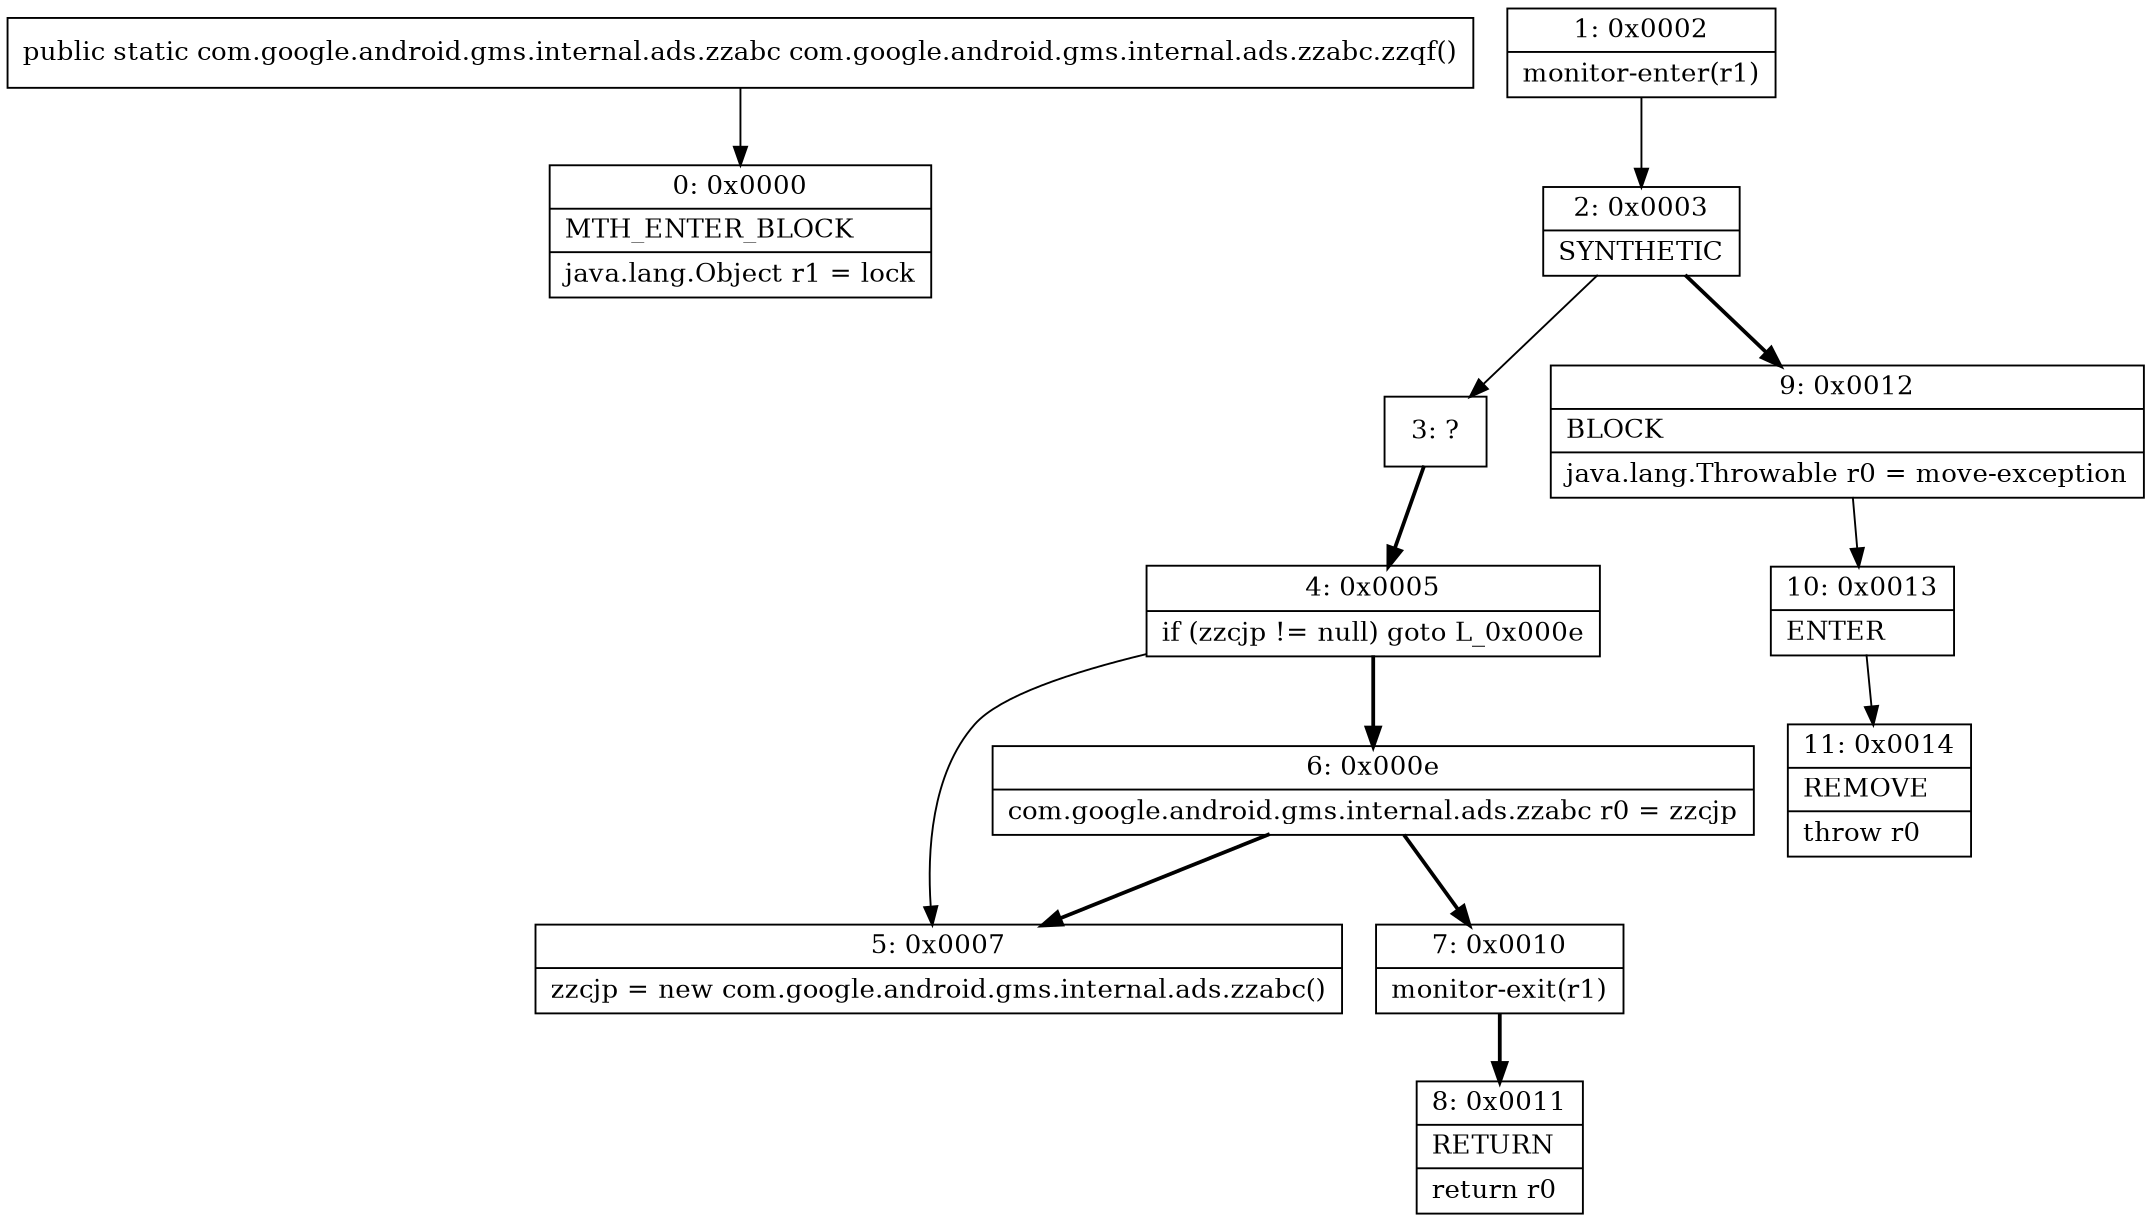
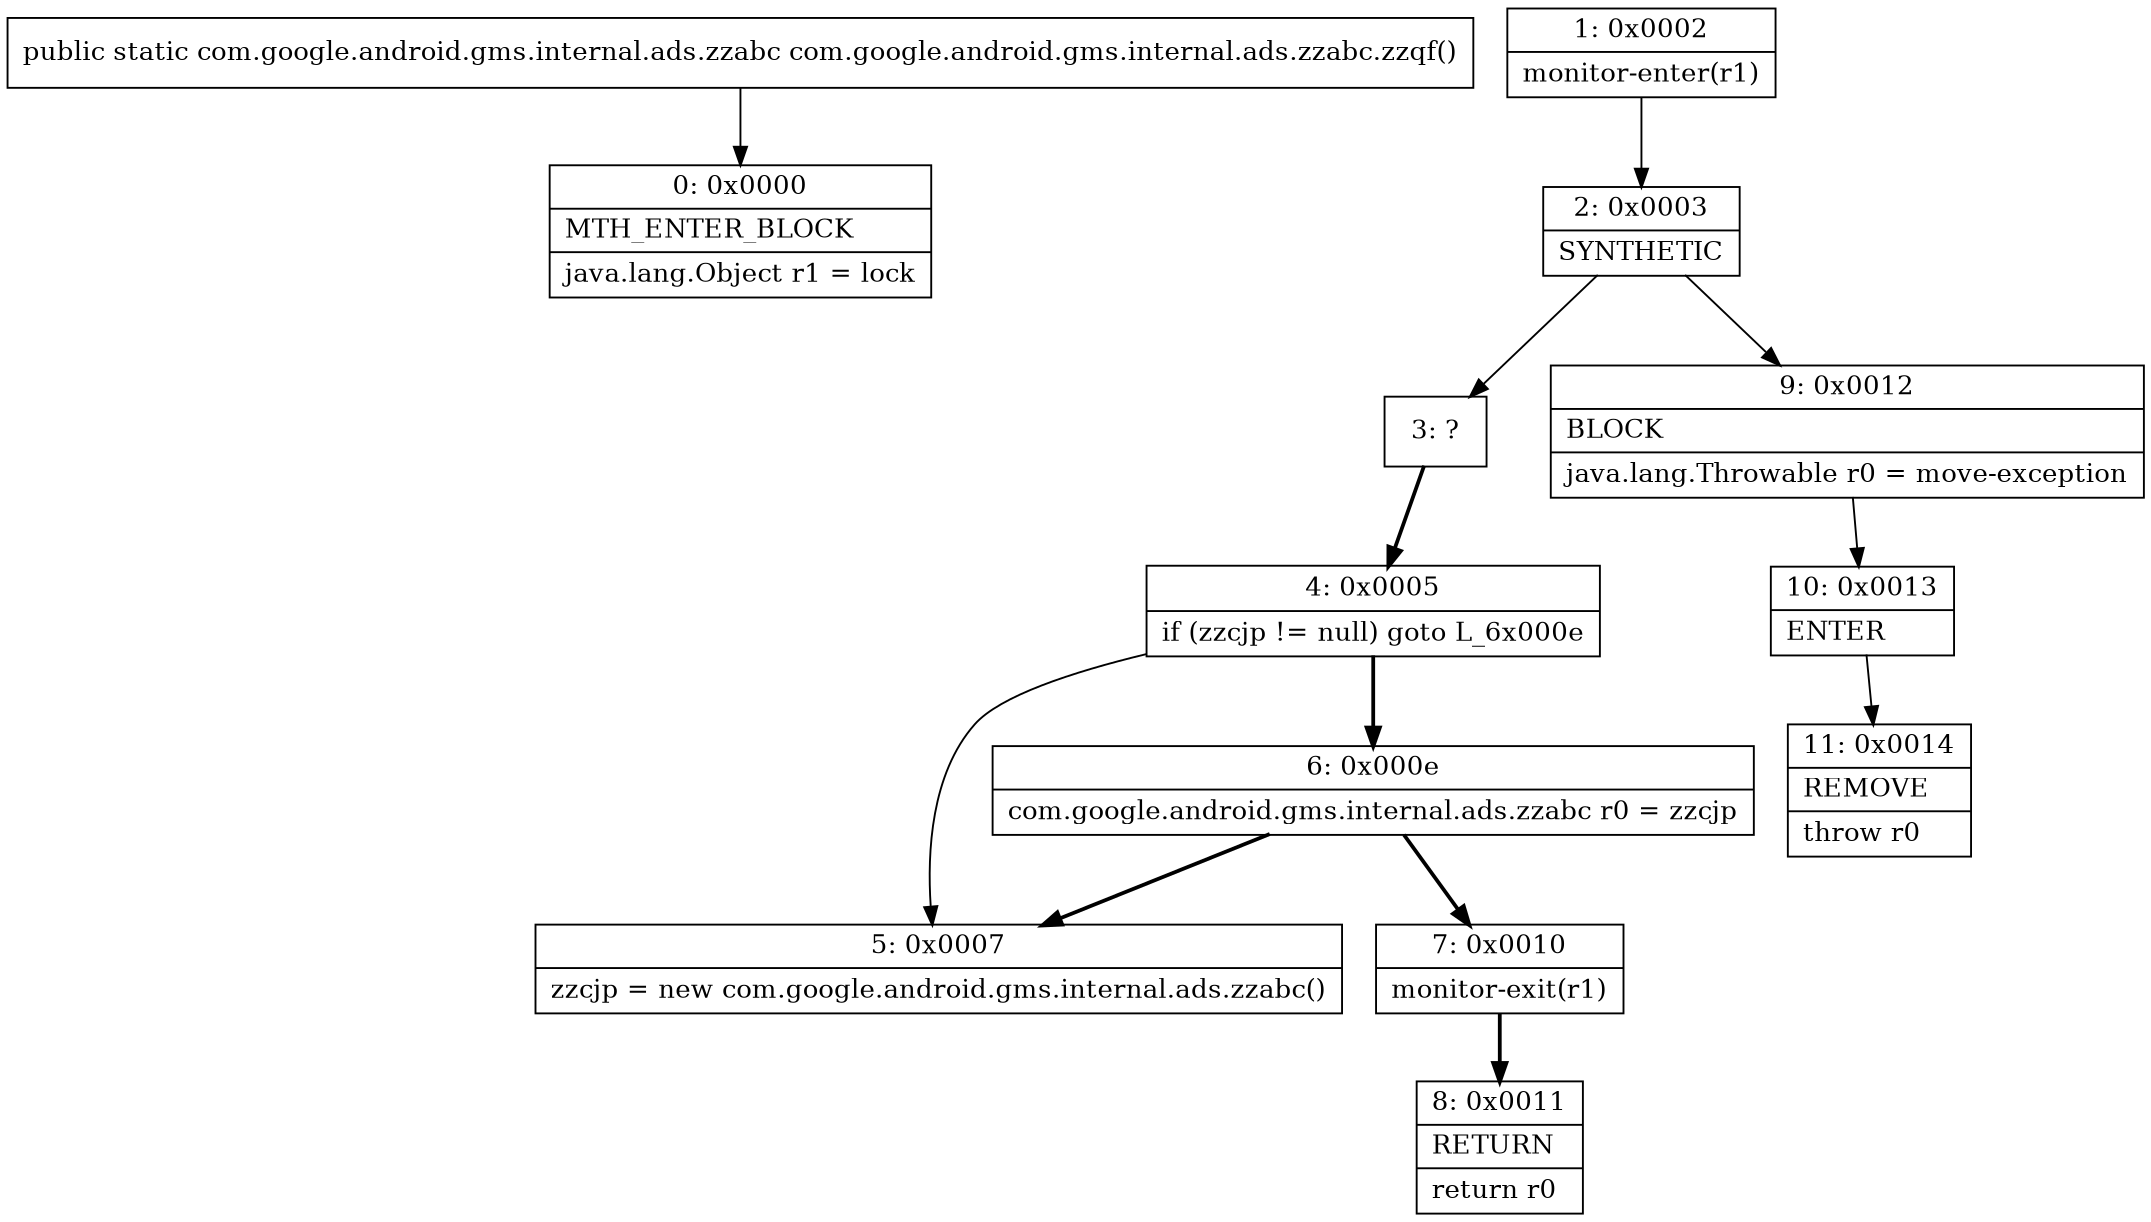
edge "2: 0x0003" -> "9: 0x0012": style bold -> solid
node "4: 0x0005": text "if (zzcjp != null) goto L_0x000e" -> "if (zzcjp != null) goto L_6x000e"
